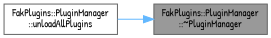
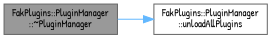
edge "FakPlugins::PluginManager ::unloadAllPlugins" -> "FakPlugins::PluginManager ::~PluginManager": reversed
